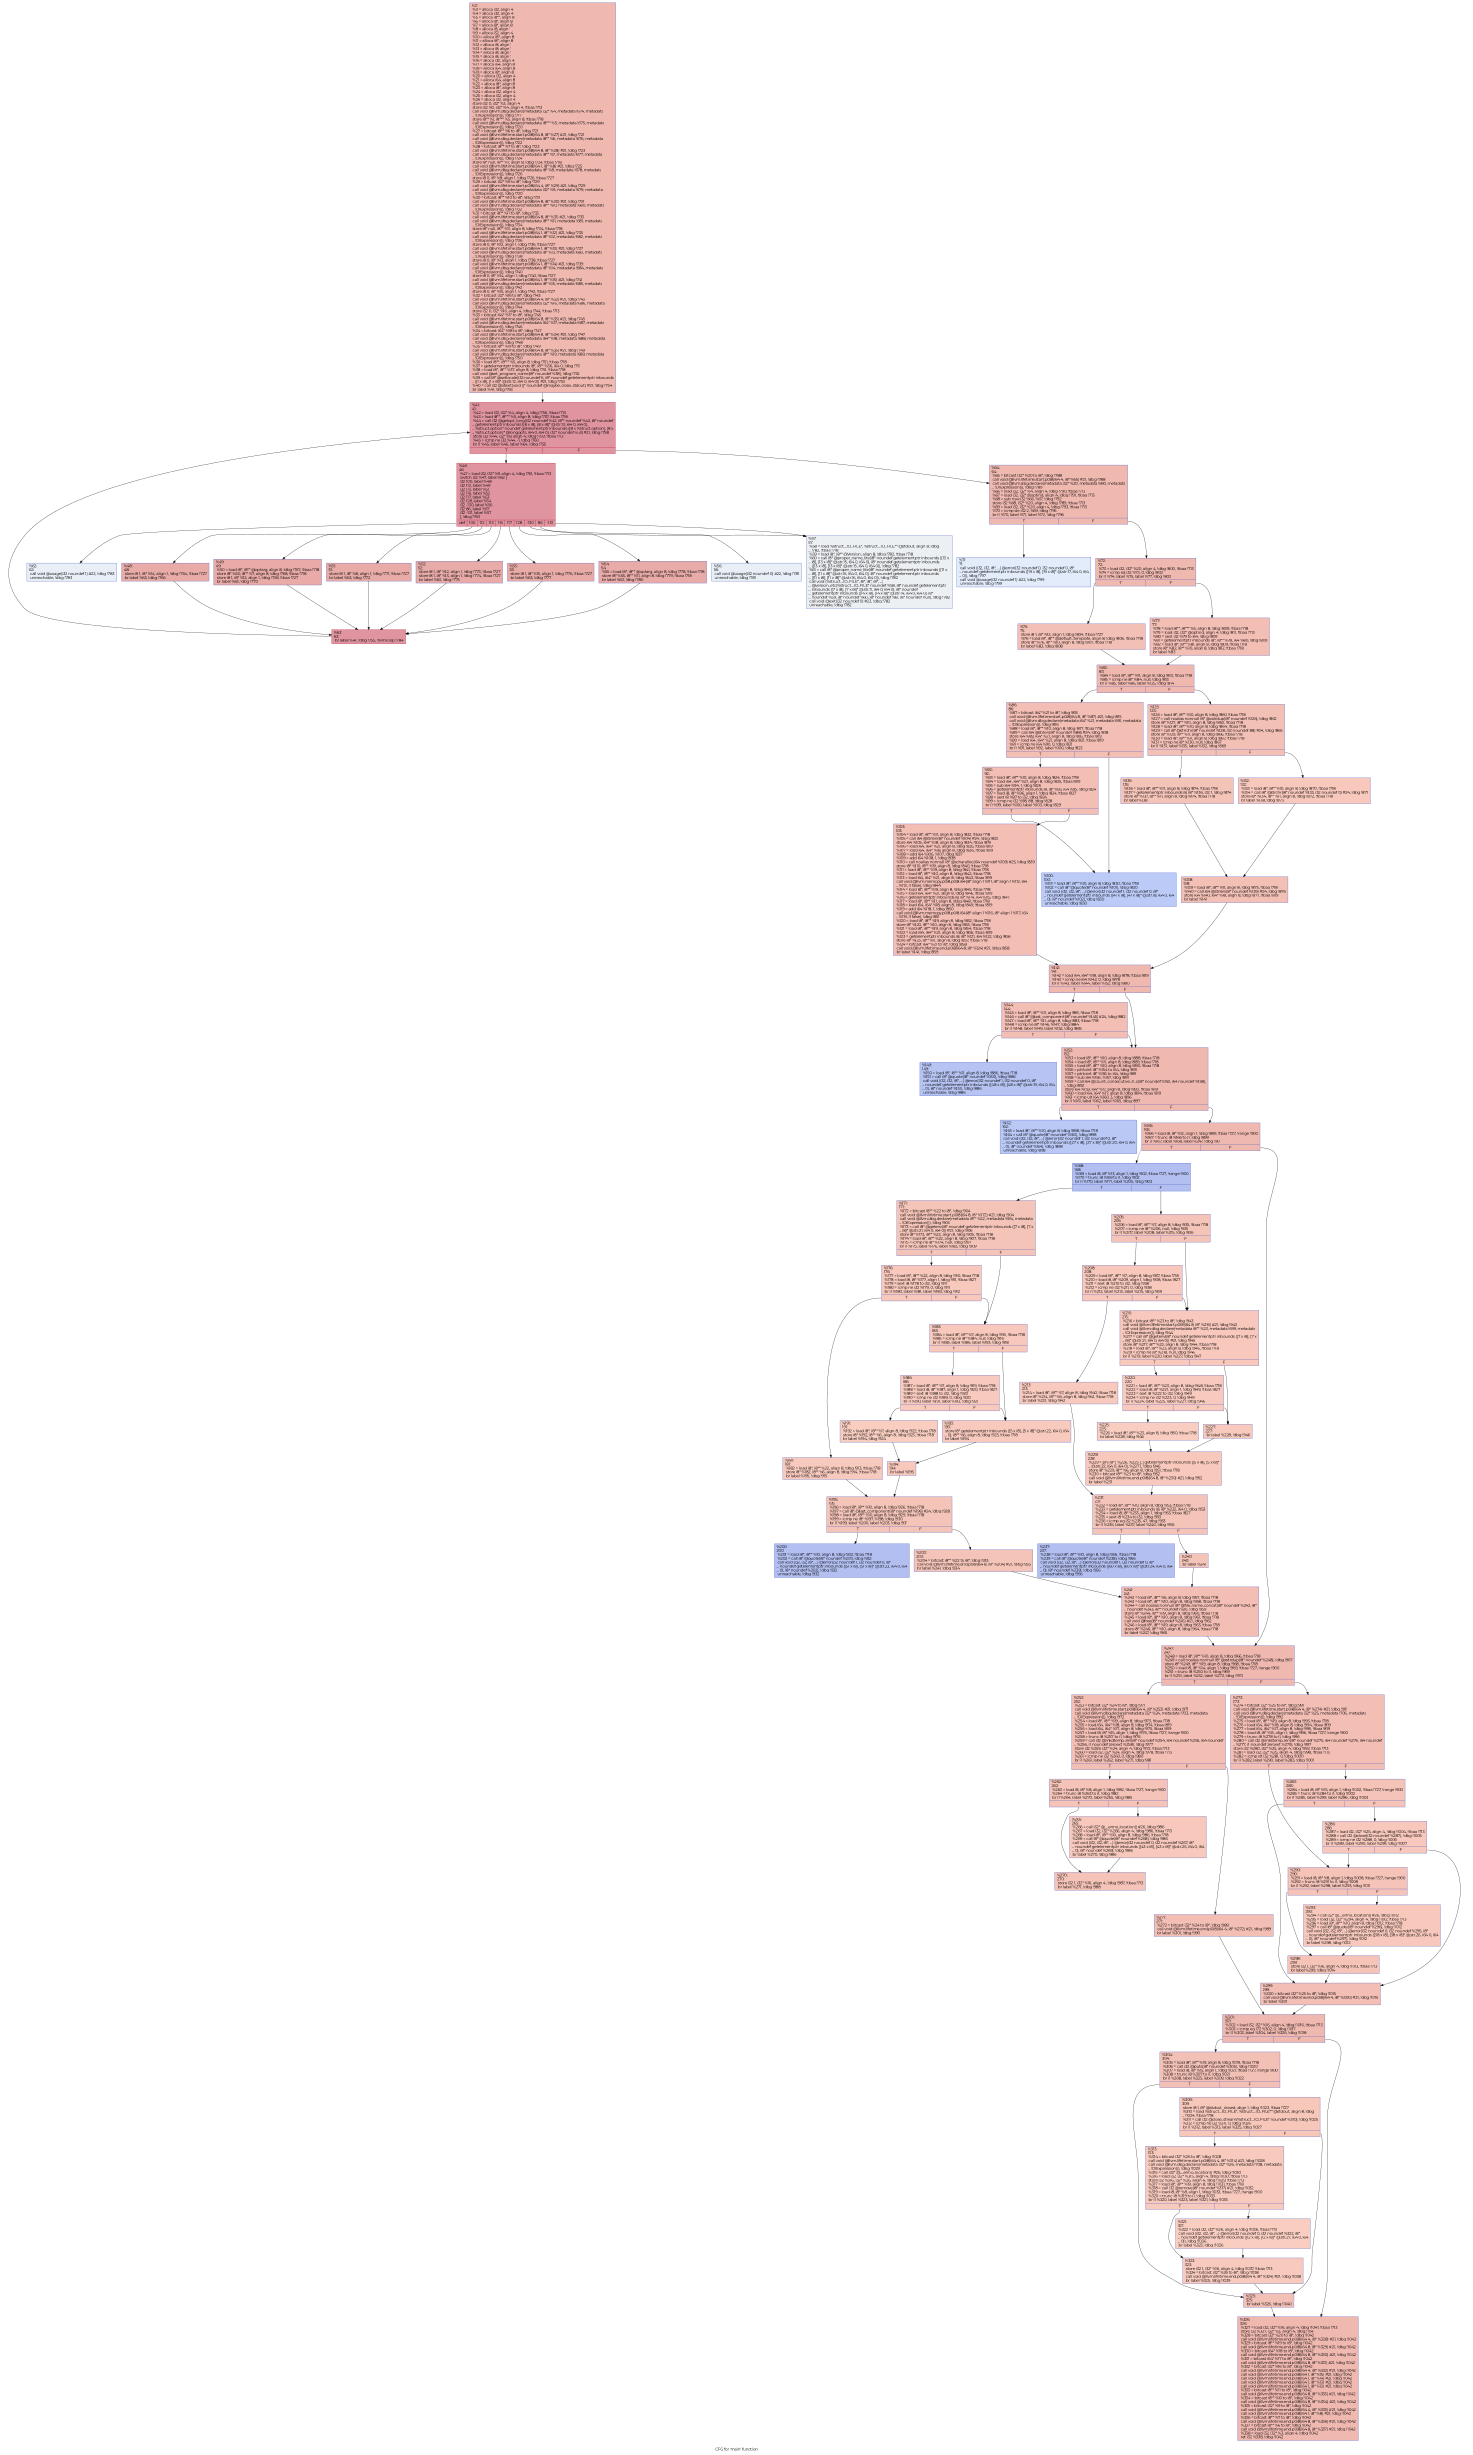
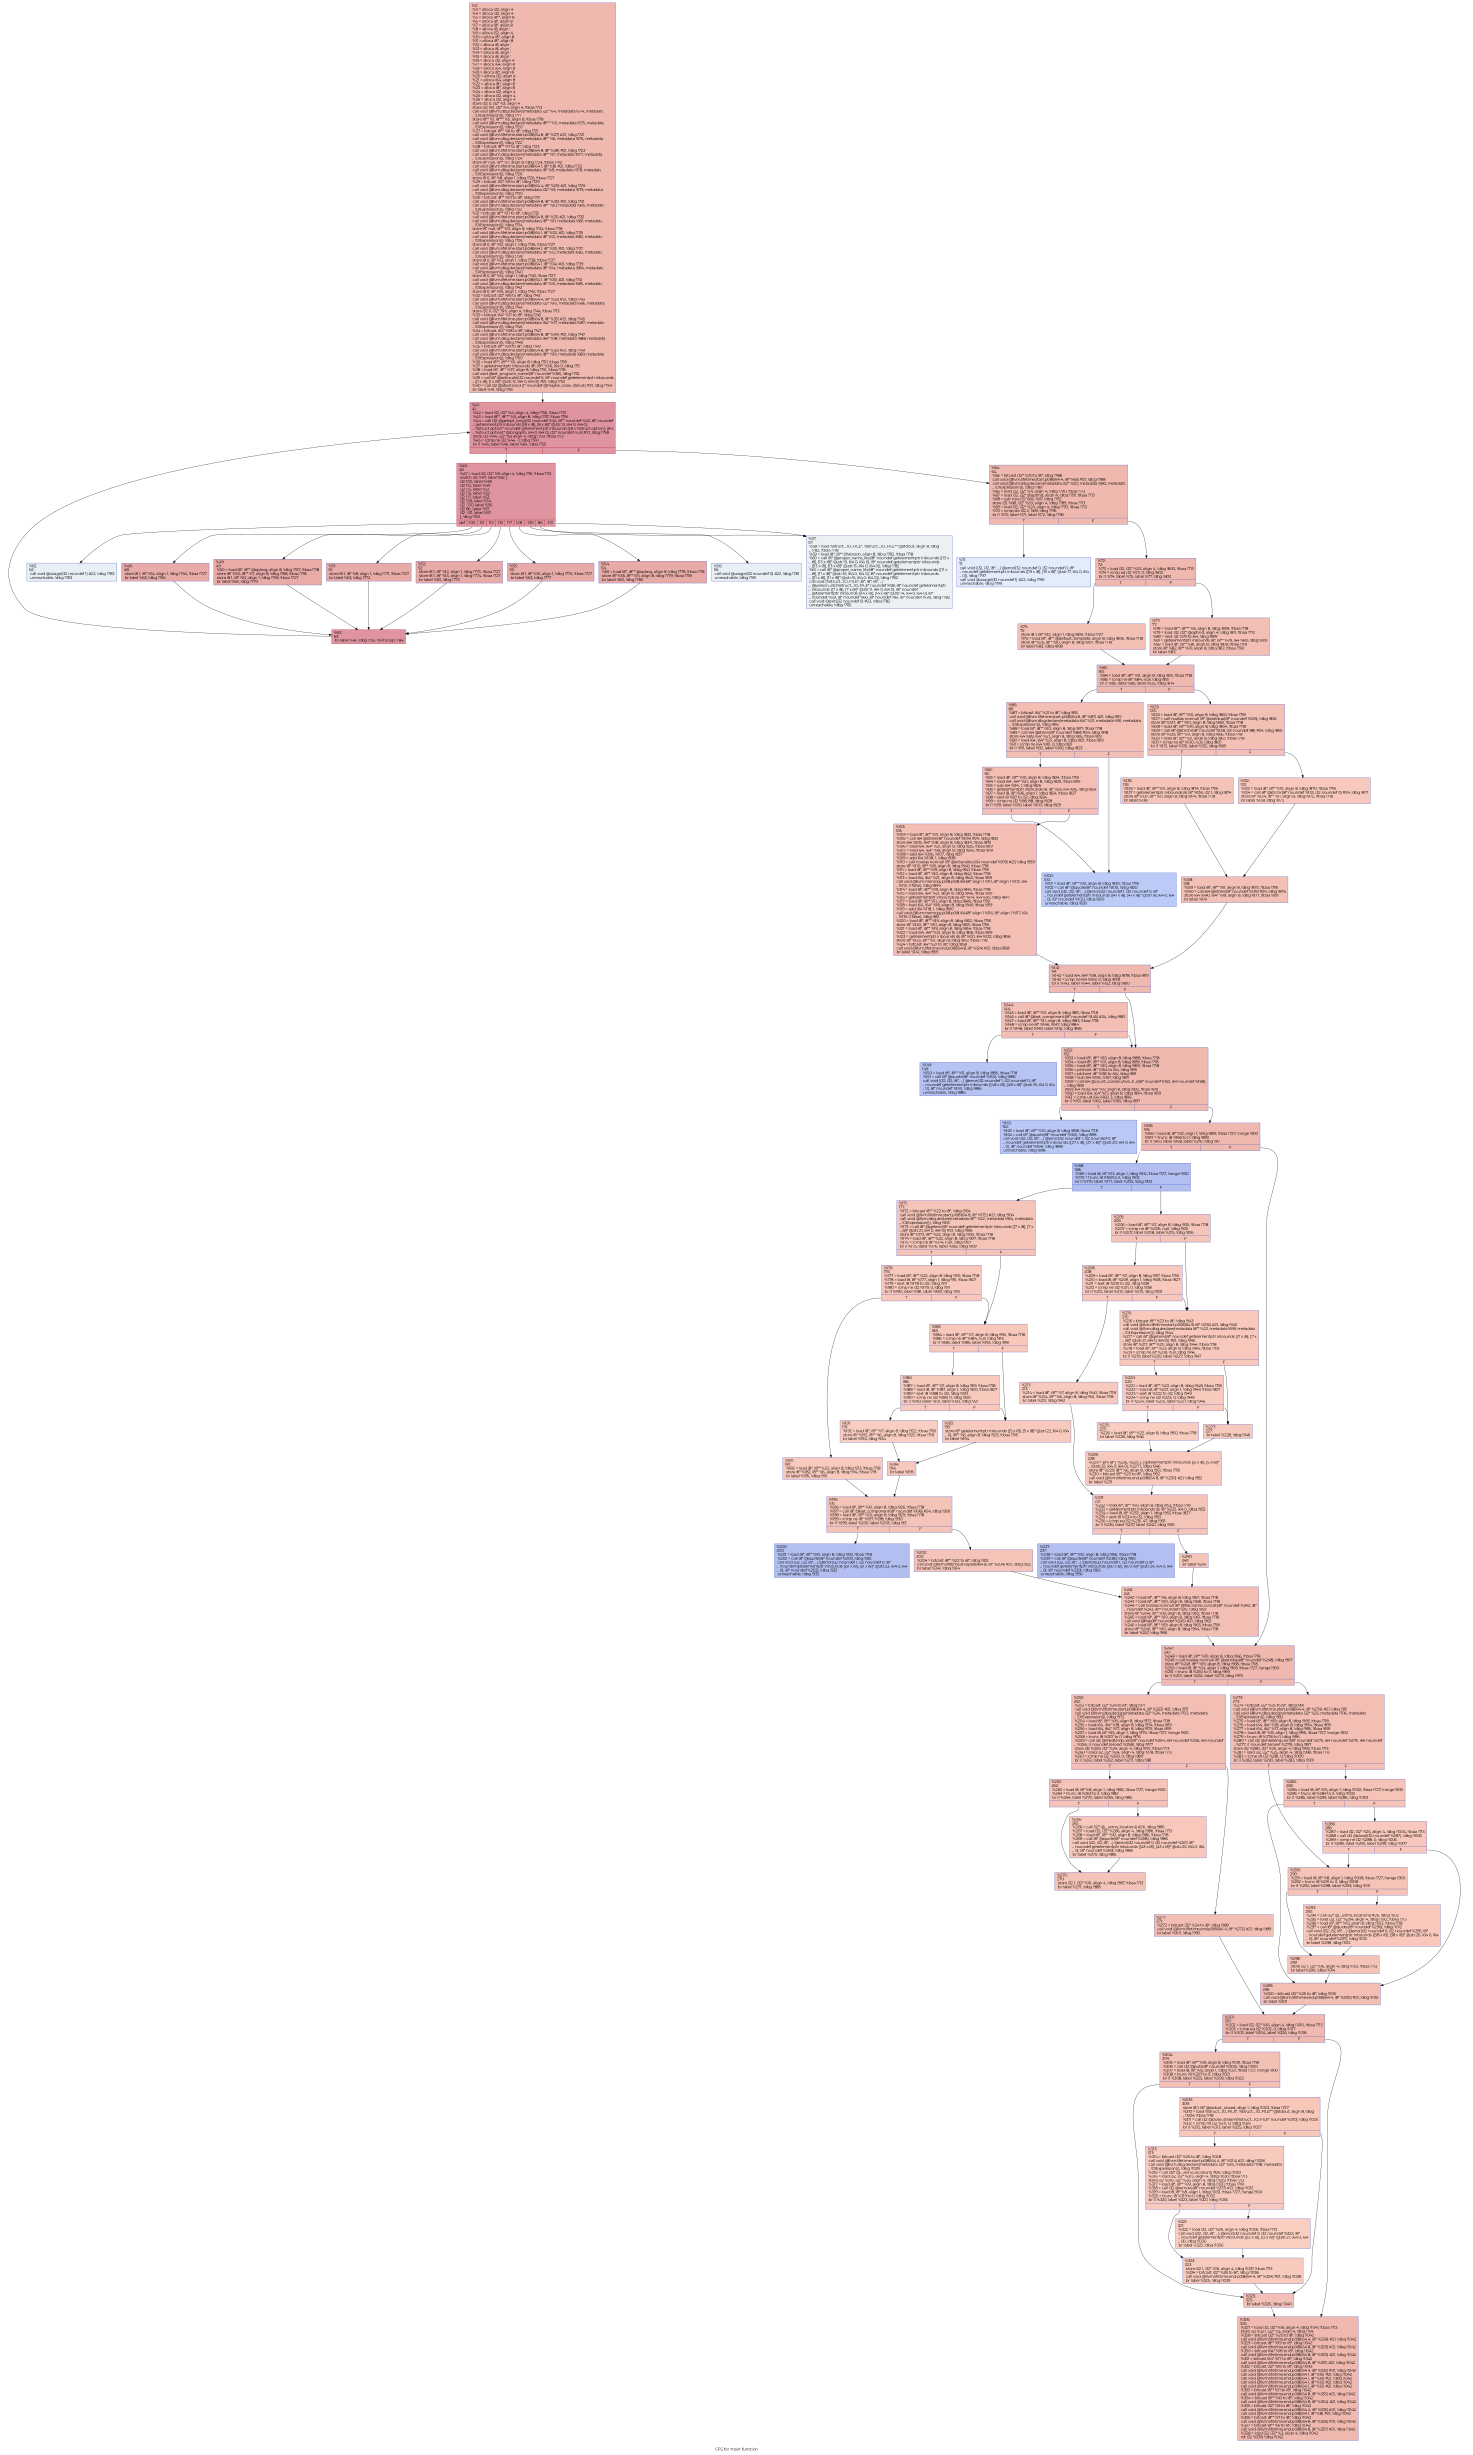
node "%301:": text "%303 = icmp eq i72 %302, 0, !dbg !1017" -> "%303 = icmp eq i32 %302, 0, !dbg !1017"
